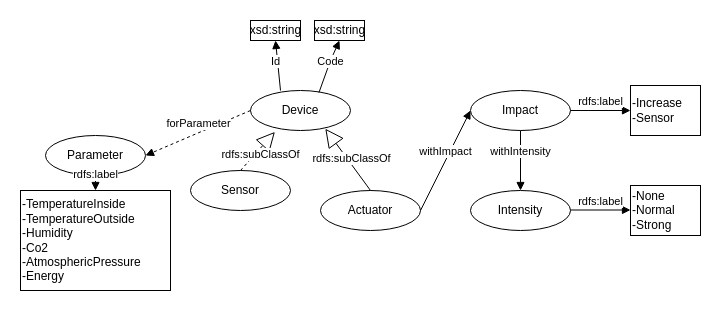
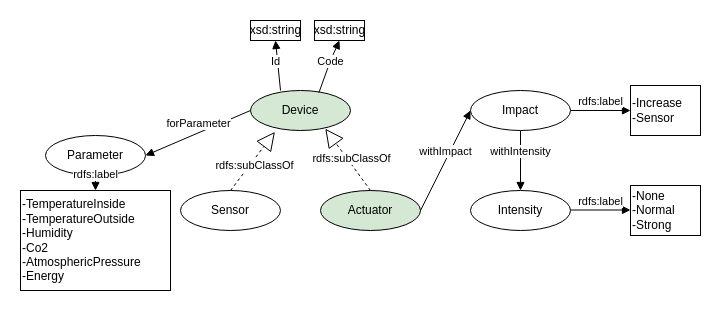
node "Device": fillcolor #ffffff -> #d5e8d4
edge "Device" -> "Parameter": style dashed -> solid
edge "Actuator" -> "Device": style solid -> dashed
node "Sensor": moved (241, 191) -> (231, 211)
node "Actuator": fillcolor #ffffff -> #d5e8d4
